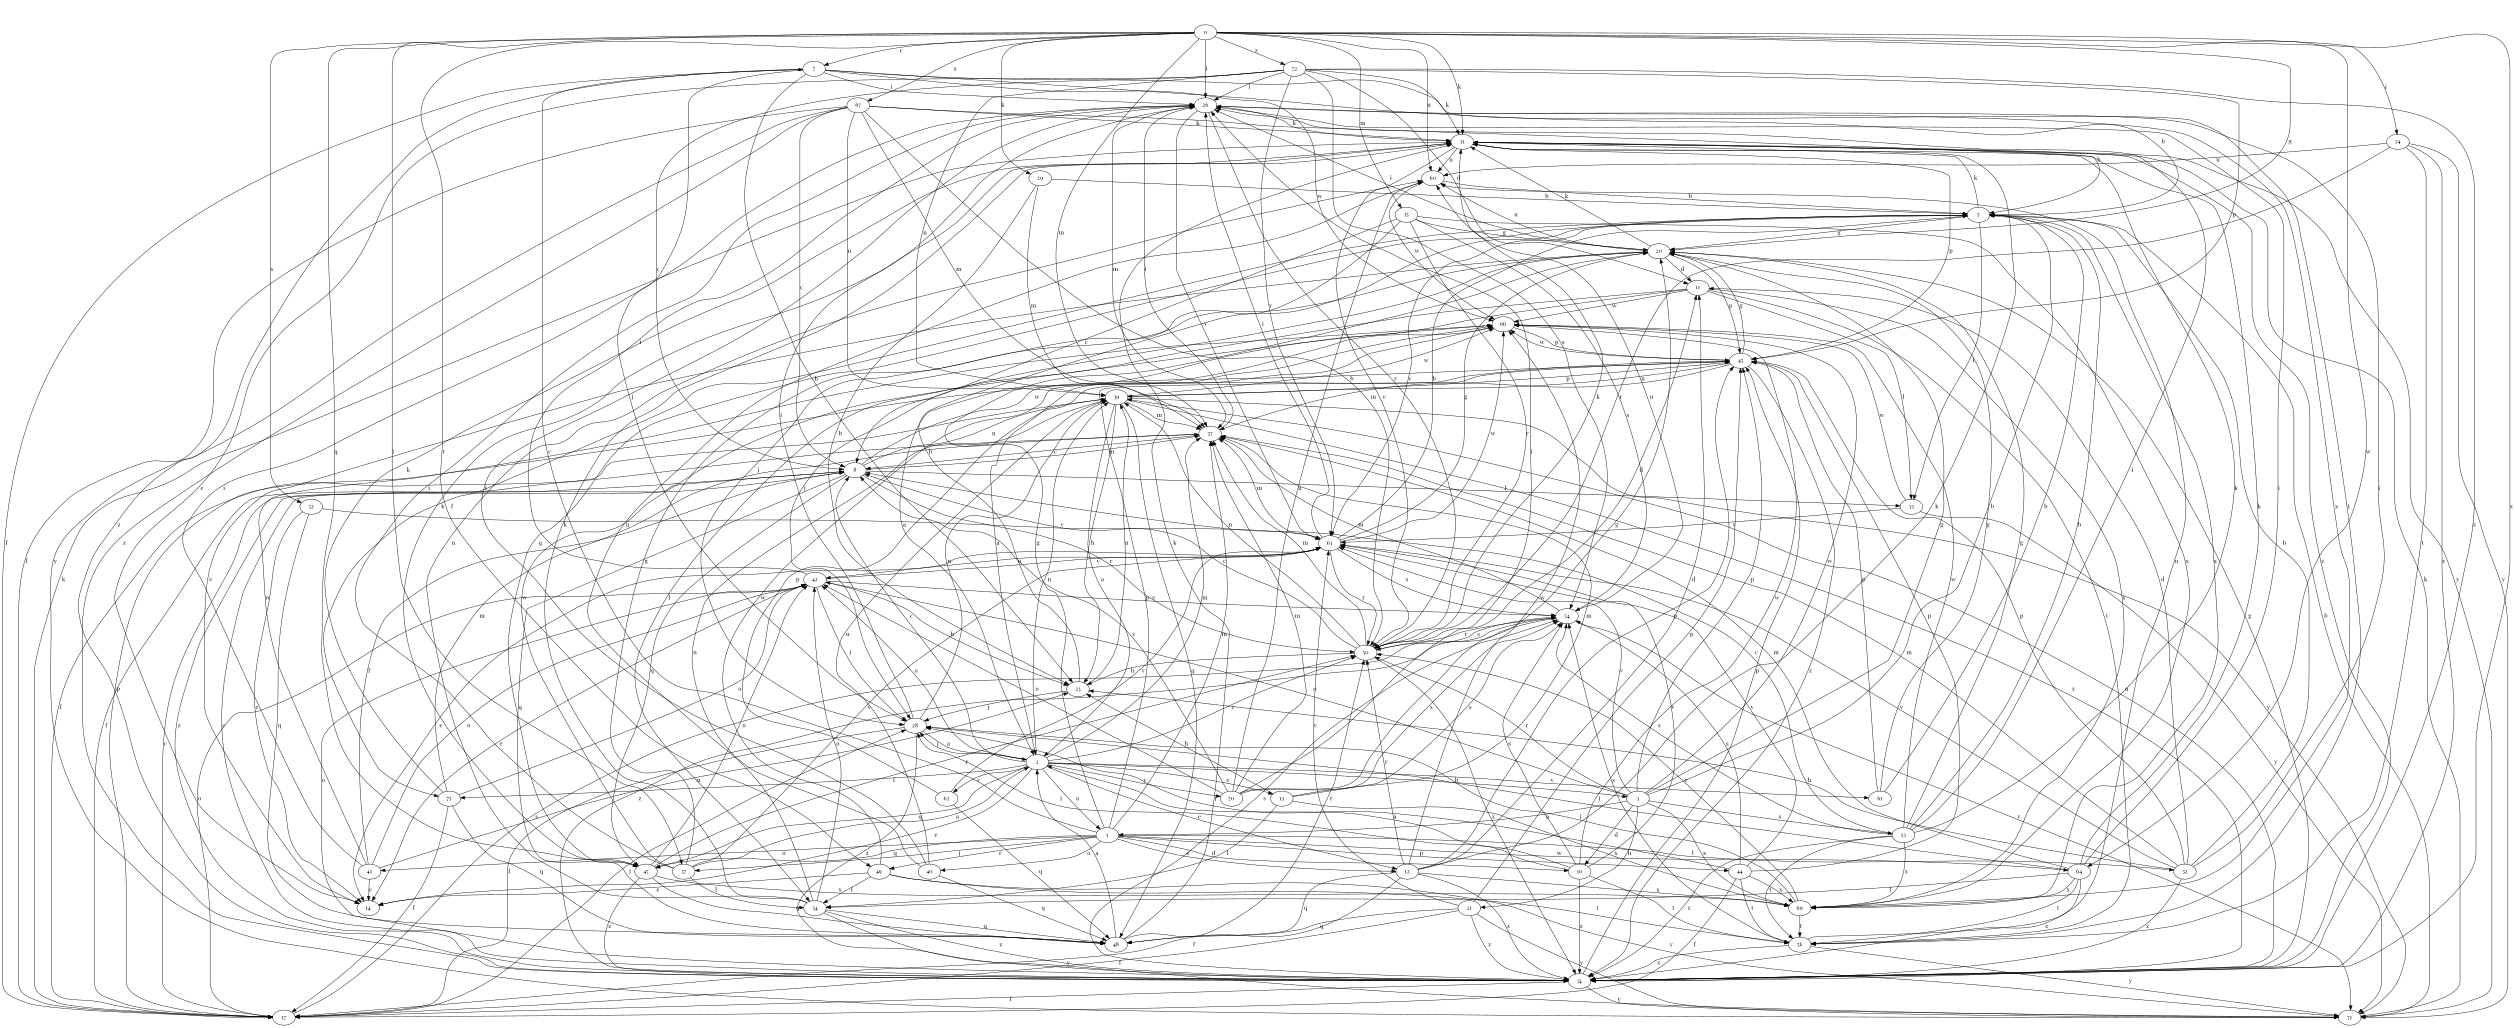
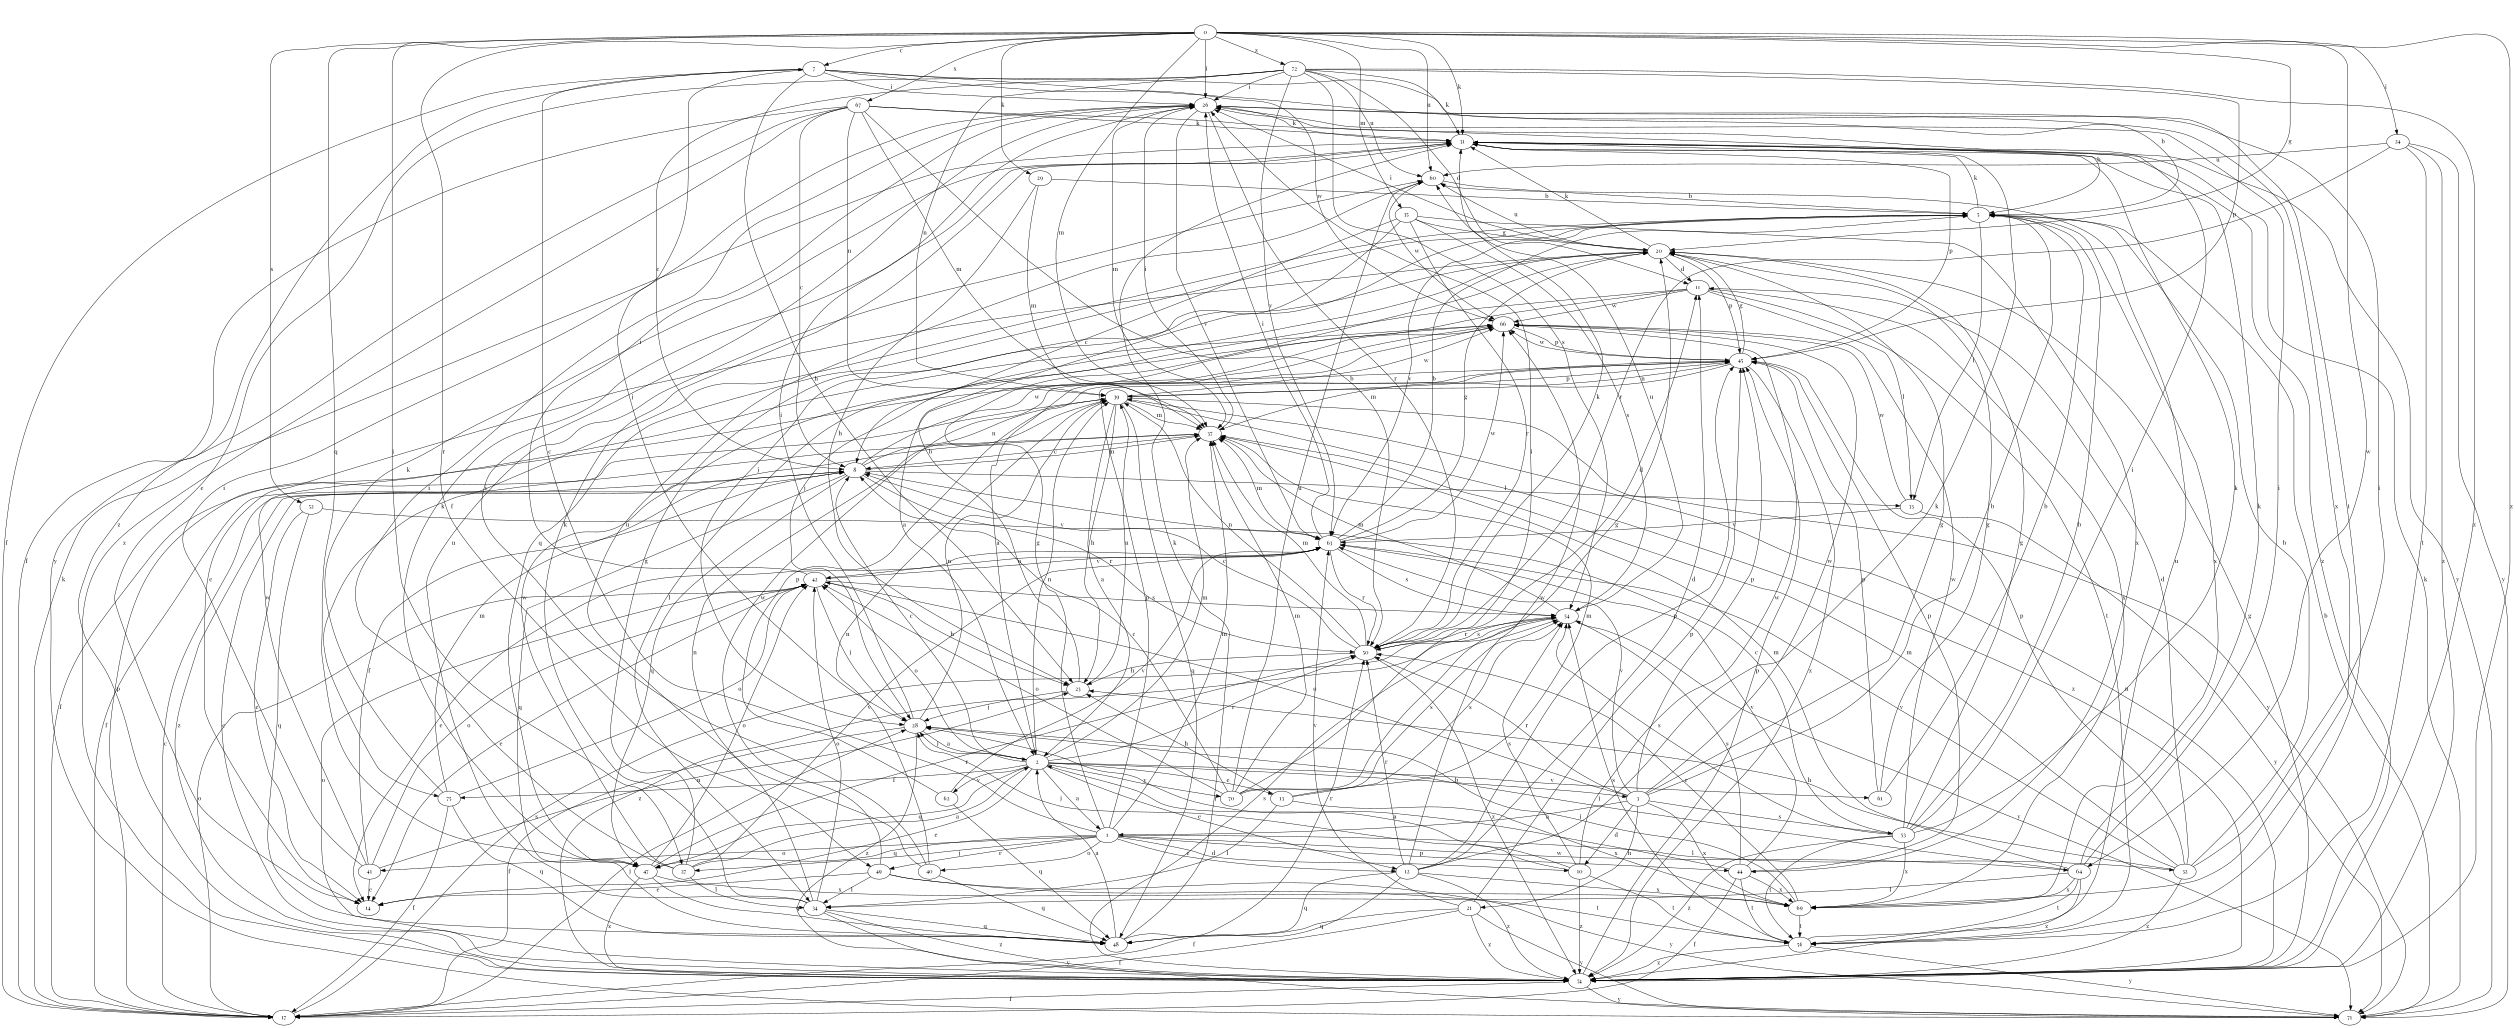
edge "31" -> "60": now "72" -> "60"
edge "5" -> "20": removed, label "g"
edge "31" -> "50": removed, label "r"
edge "35" -> "69": now "35" -> "44"
edge "10" -> "63": removed, label "v"
